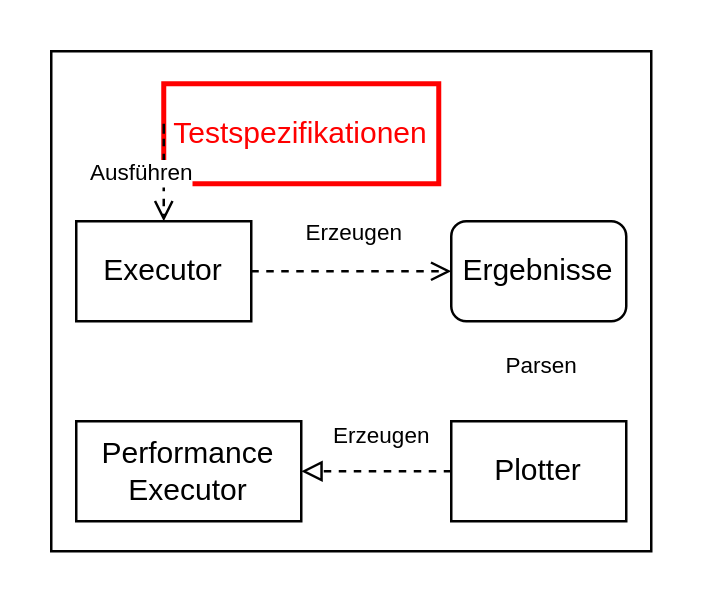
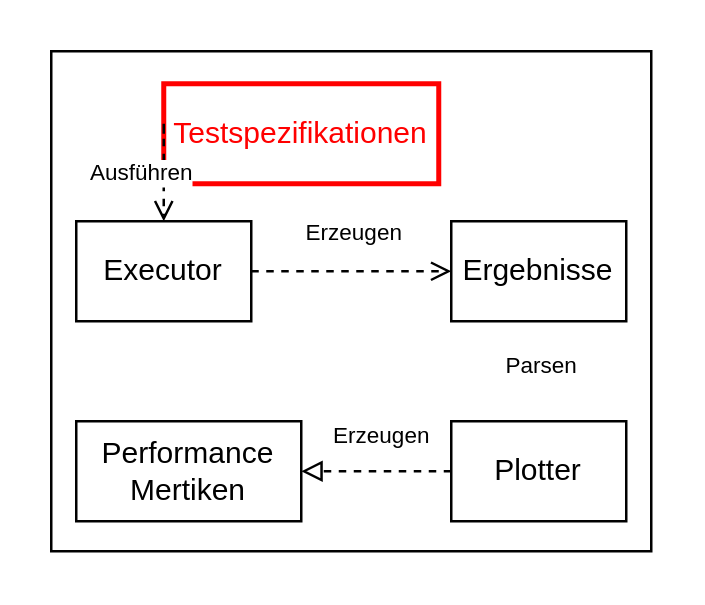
node "Ergebnisse": shape rounded rectangle -> rectangle
node "Performance Executor": label "Performance Executor" -> "Performance Mertiken"
